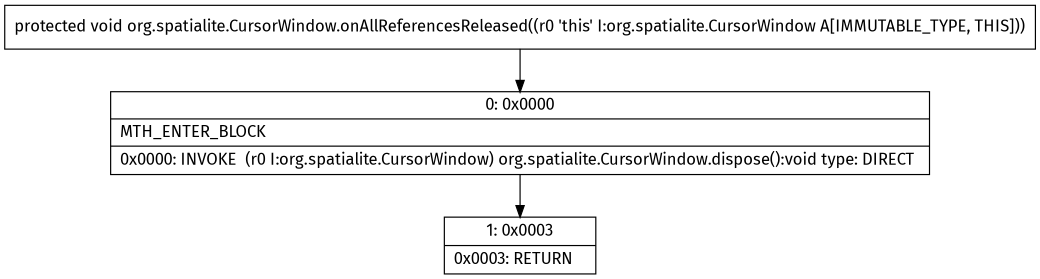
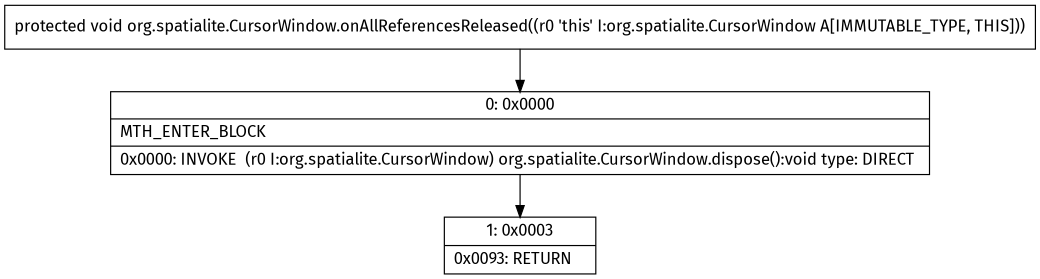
node "1: 0x0003": text "0x0003: RETURN" -> "0x0093: RETURN"
